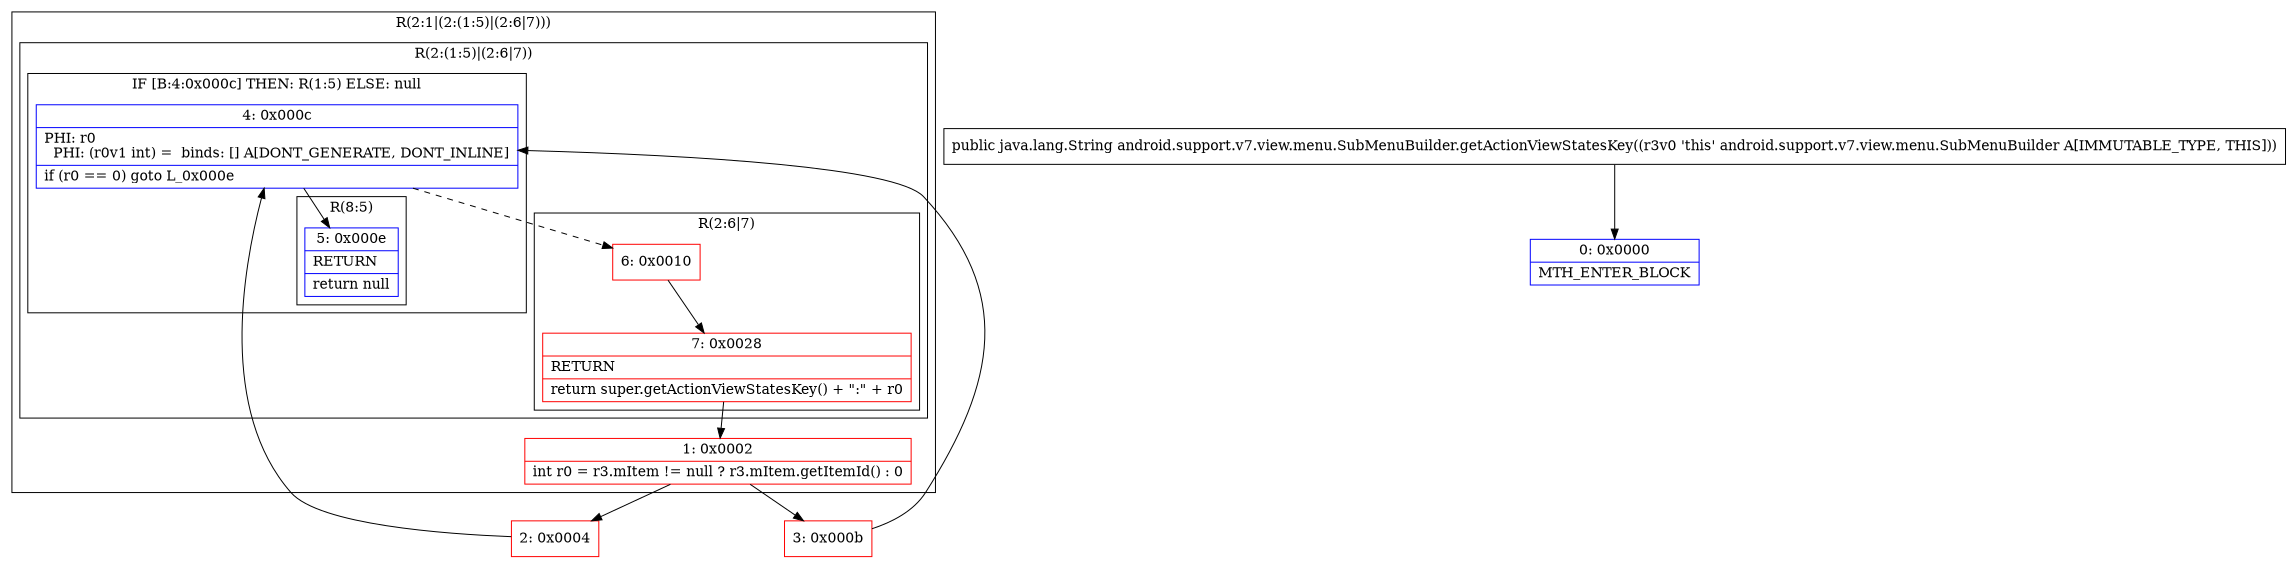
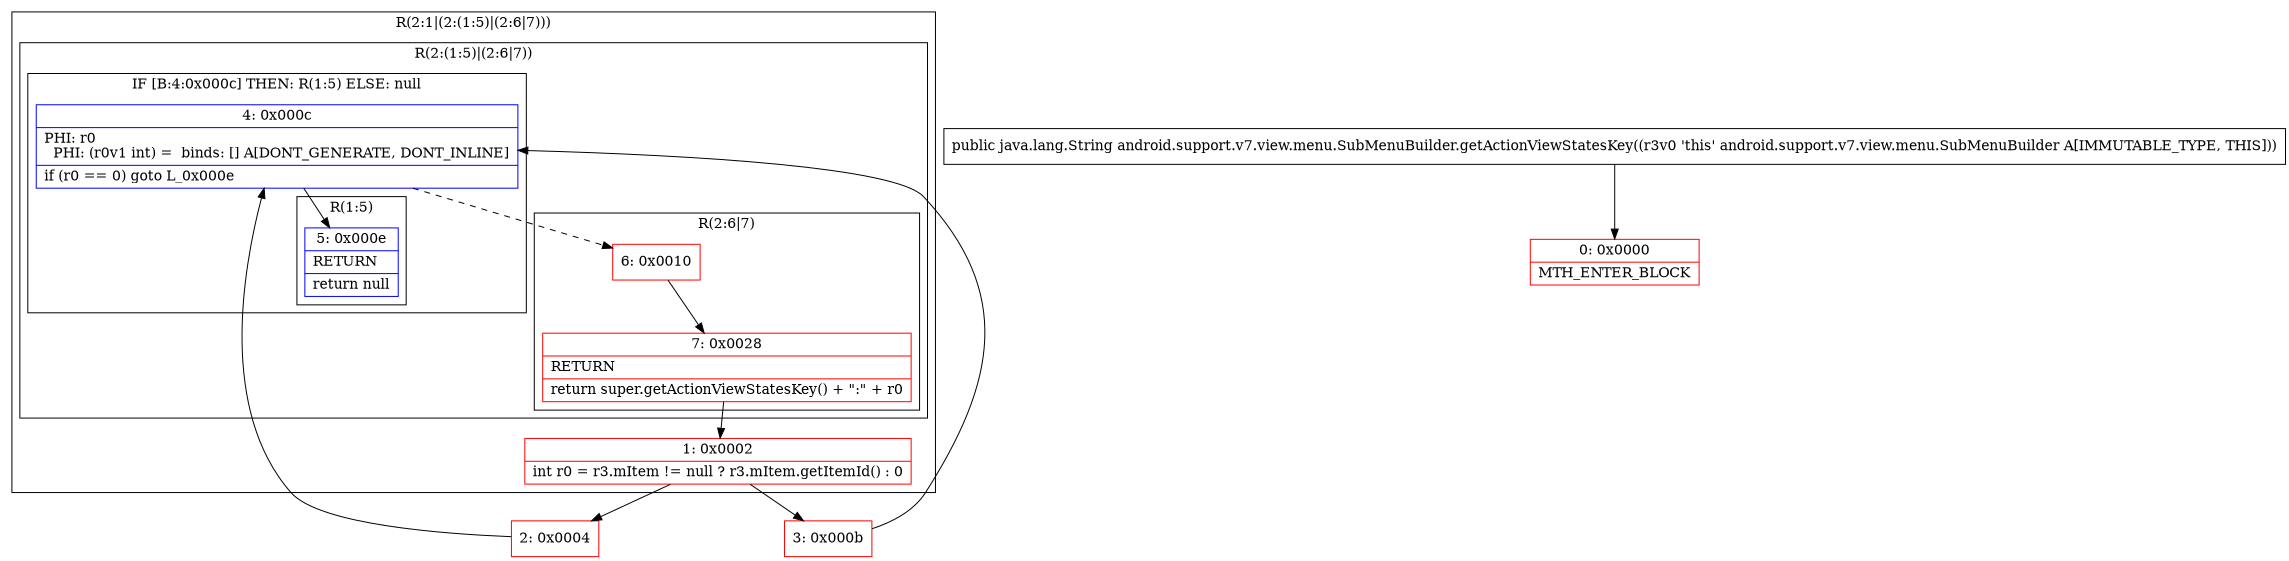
cluster "R(8:5)": label "R(8:5)" -> "R(1:5)"
node "0: 0x0000": color blue -> red
